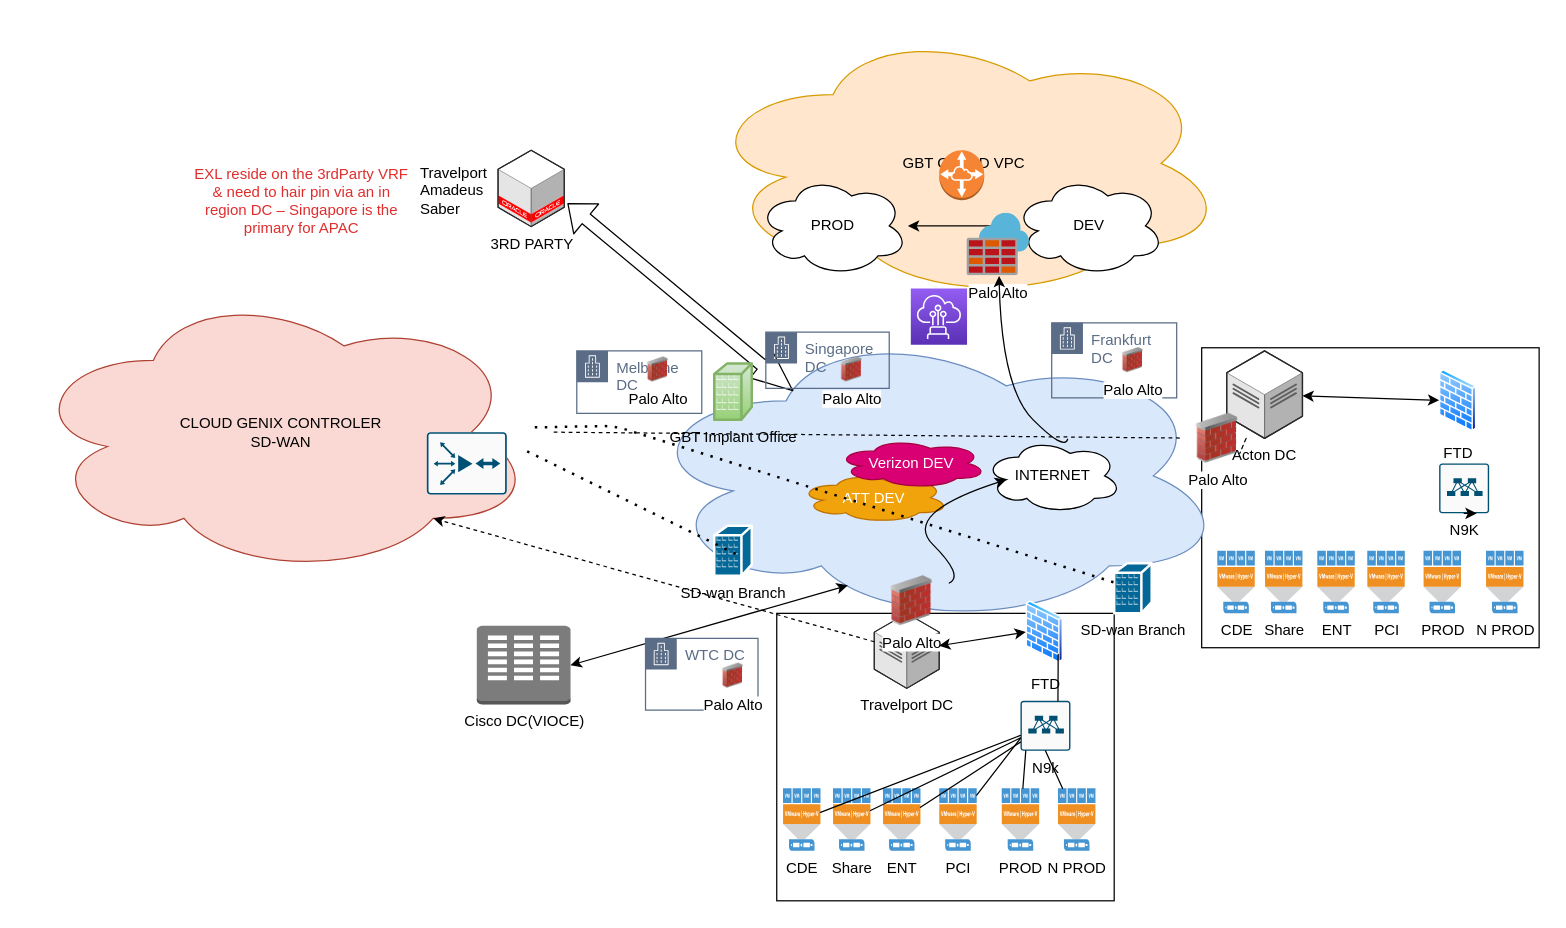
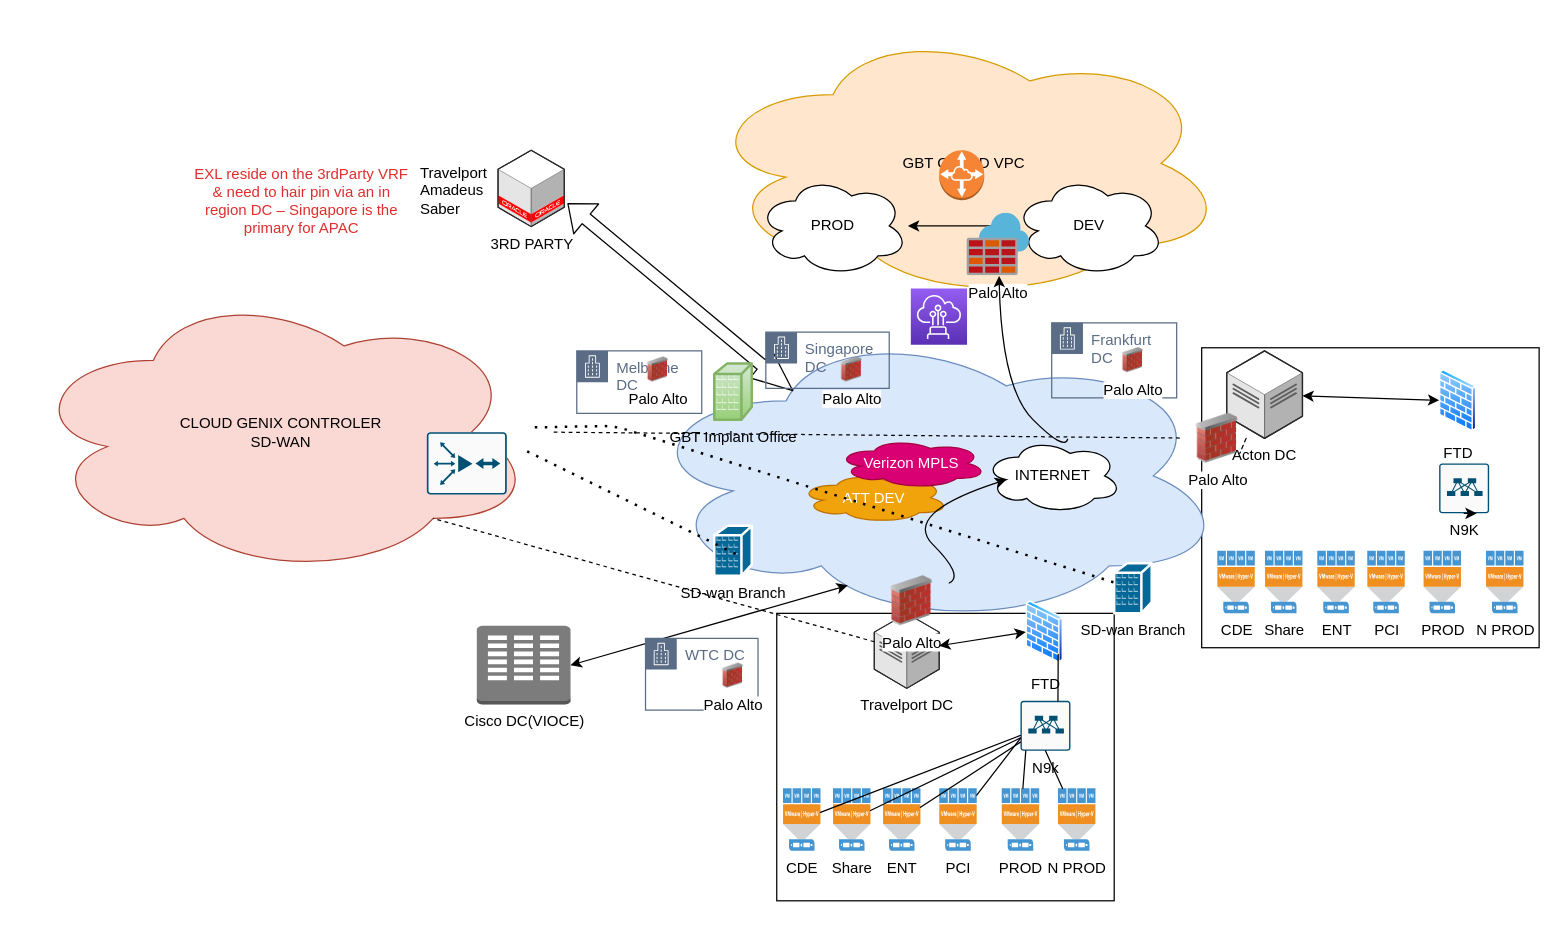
node "Verizon DEV": label "Verizon DEV" -> "Verizon MPLS"
edge "Travelport DC" -> "CLOUD GENIX CONTROLER SD-WAN": arrowhead classic -> none
